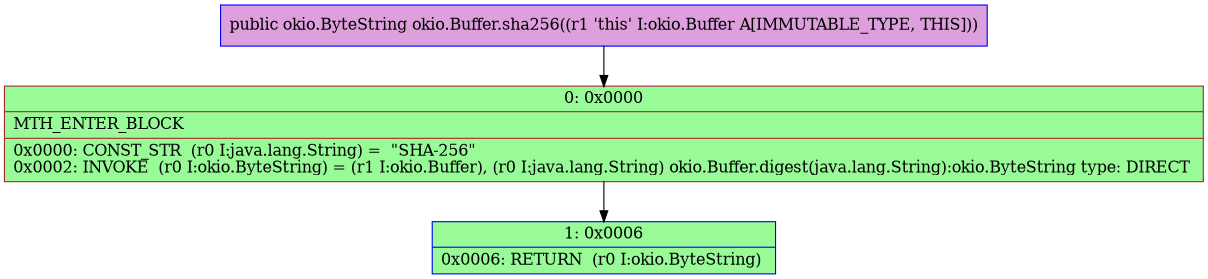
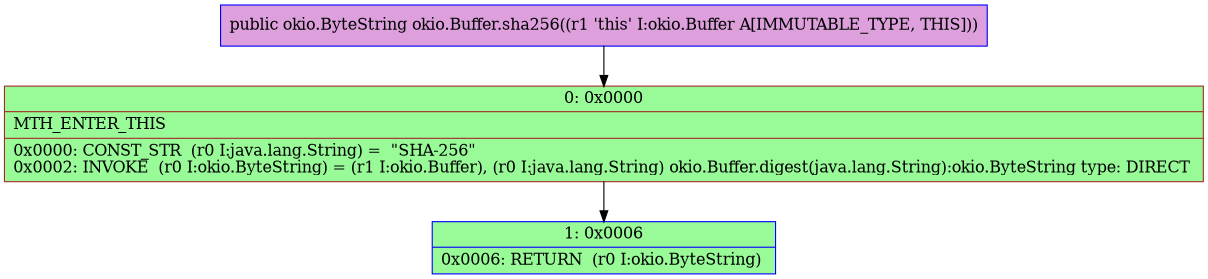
node "0: 0x0000": text "MTH_ENTER_BLOCK" -> "MTH_ENTER_THIS"
